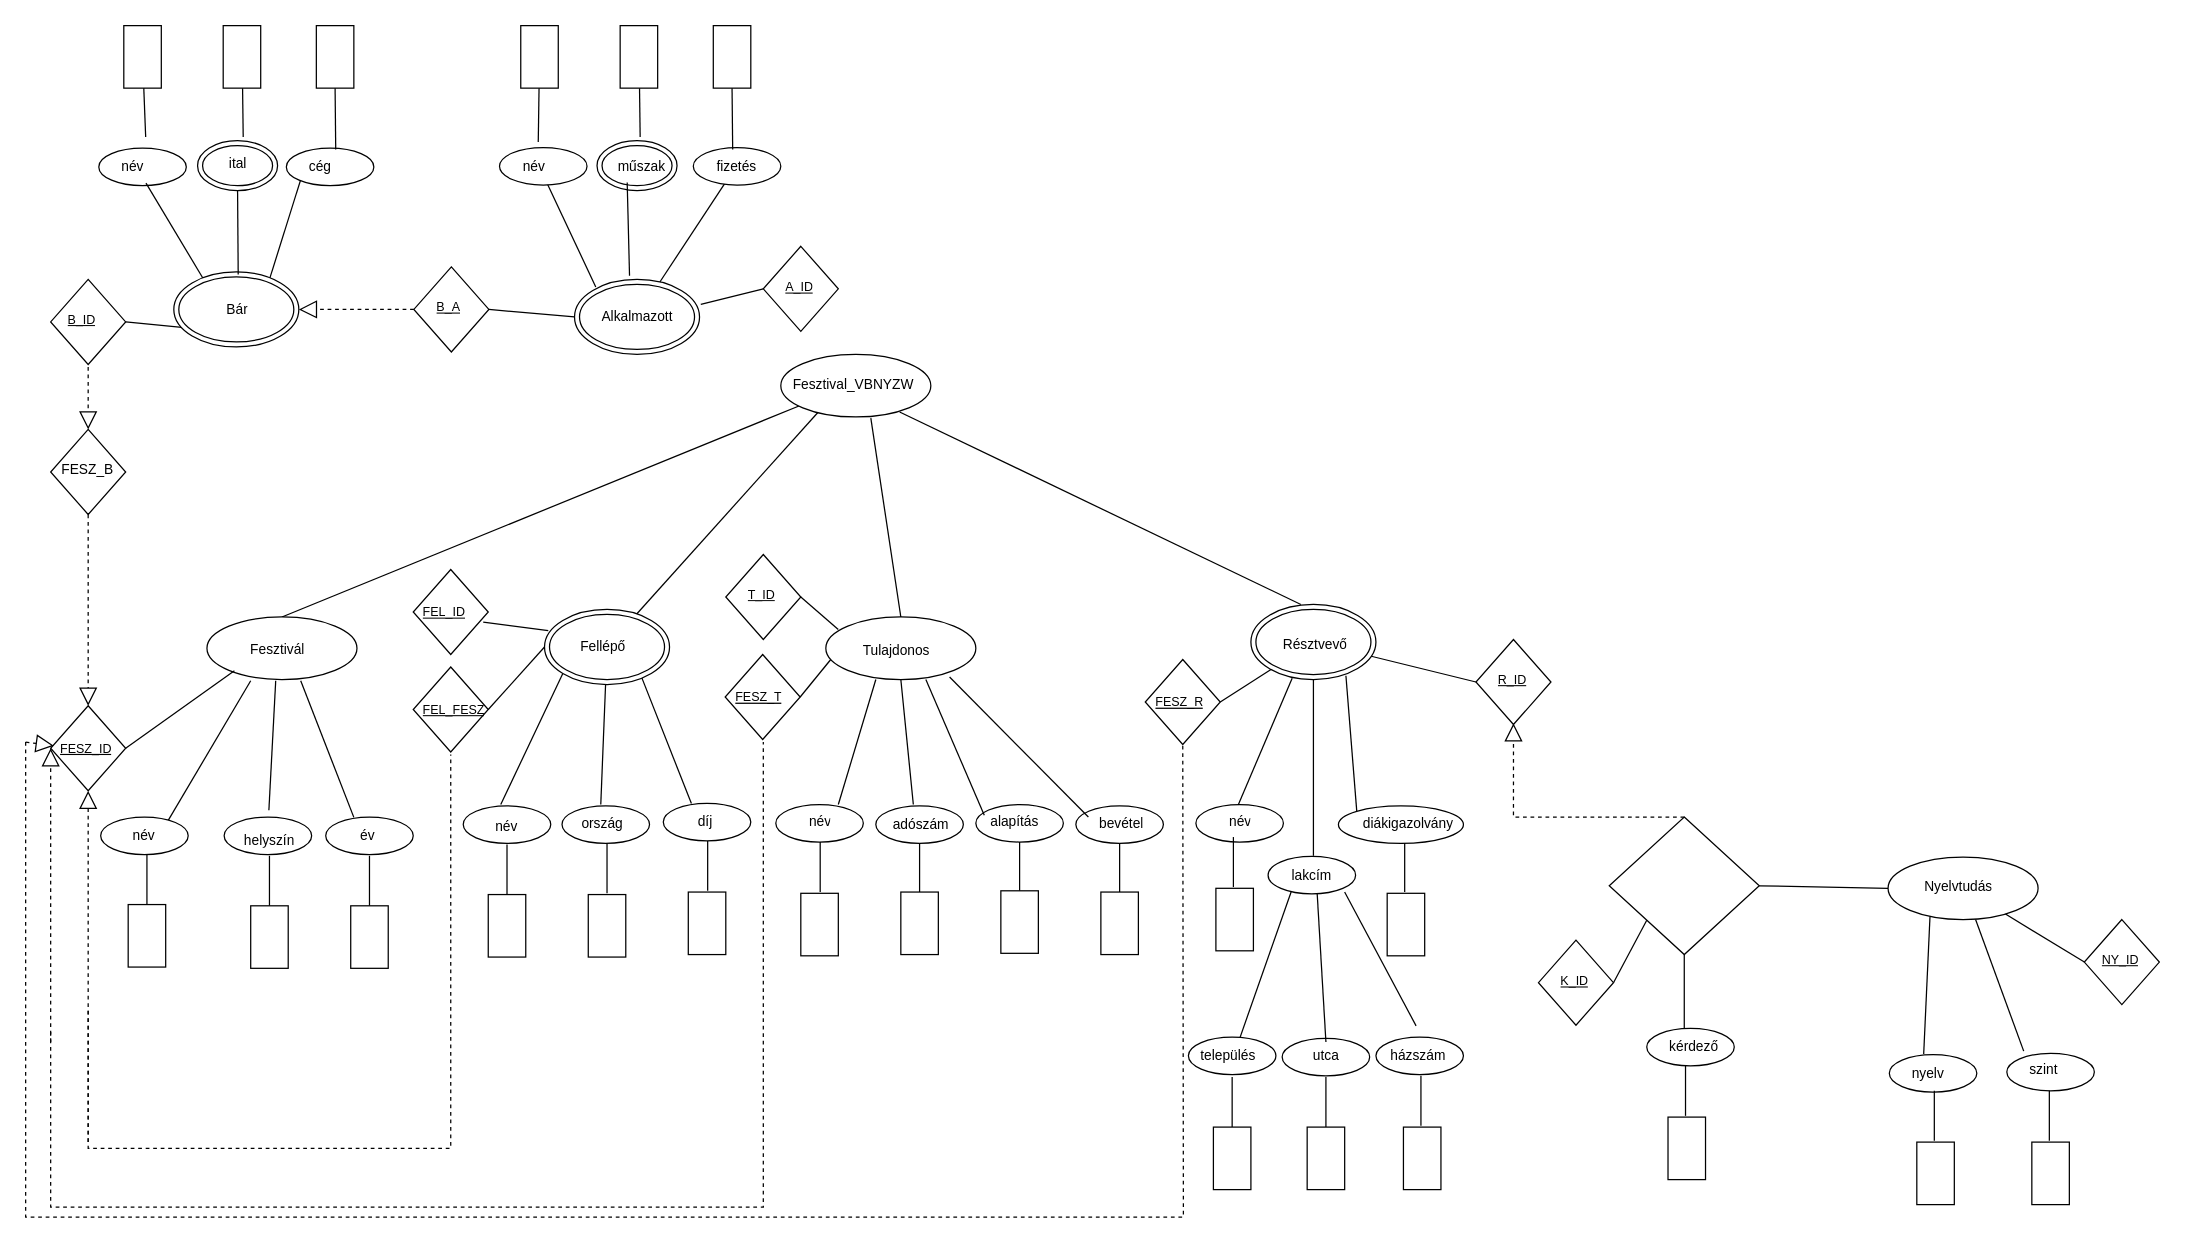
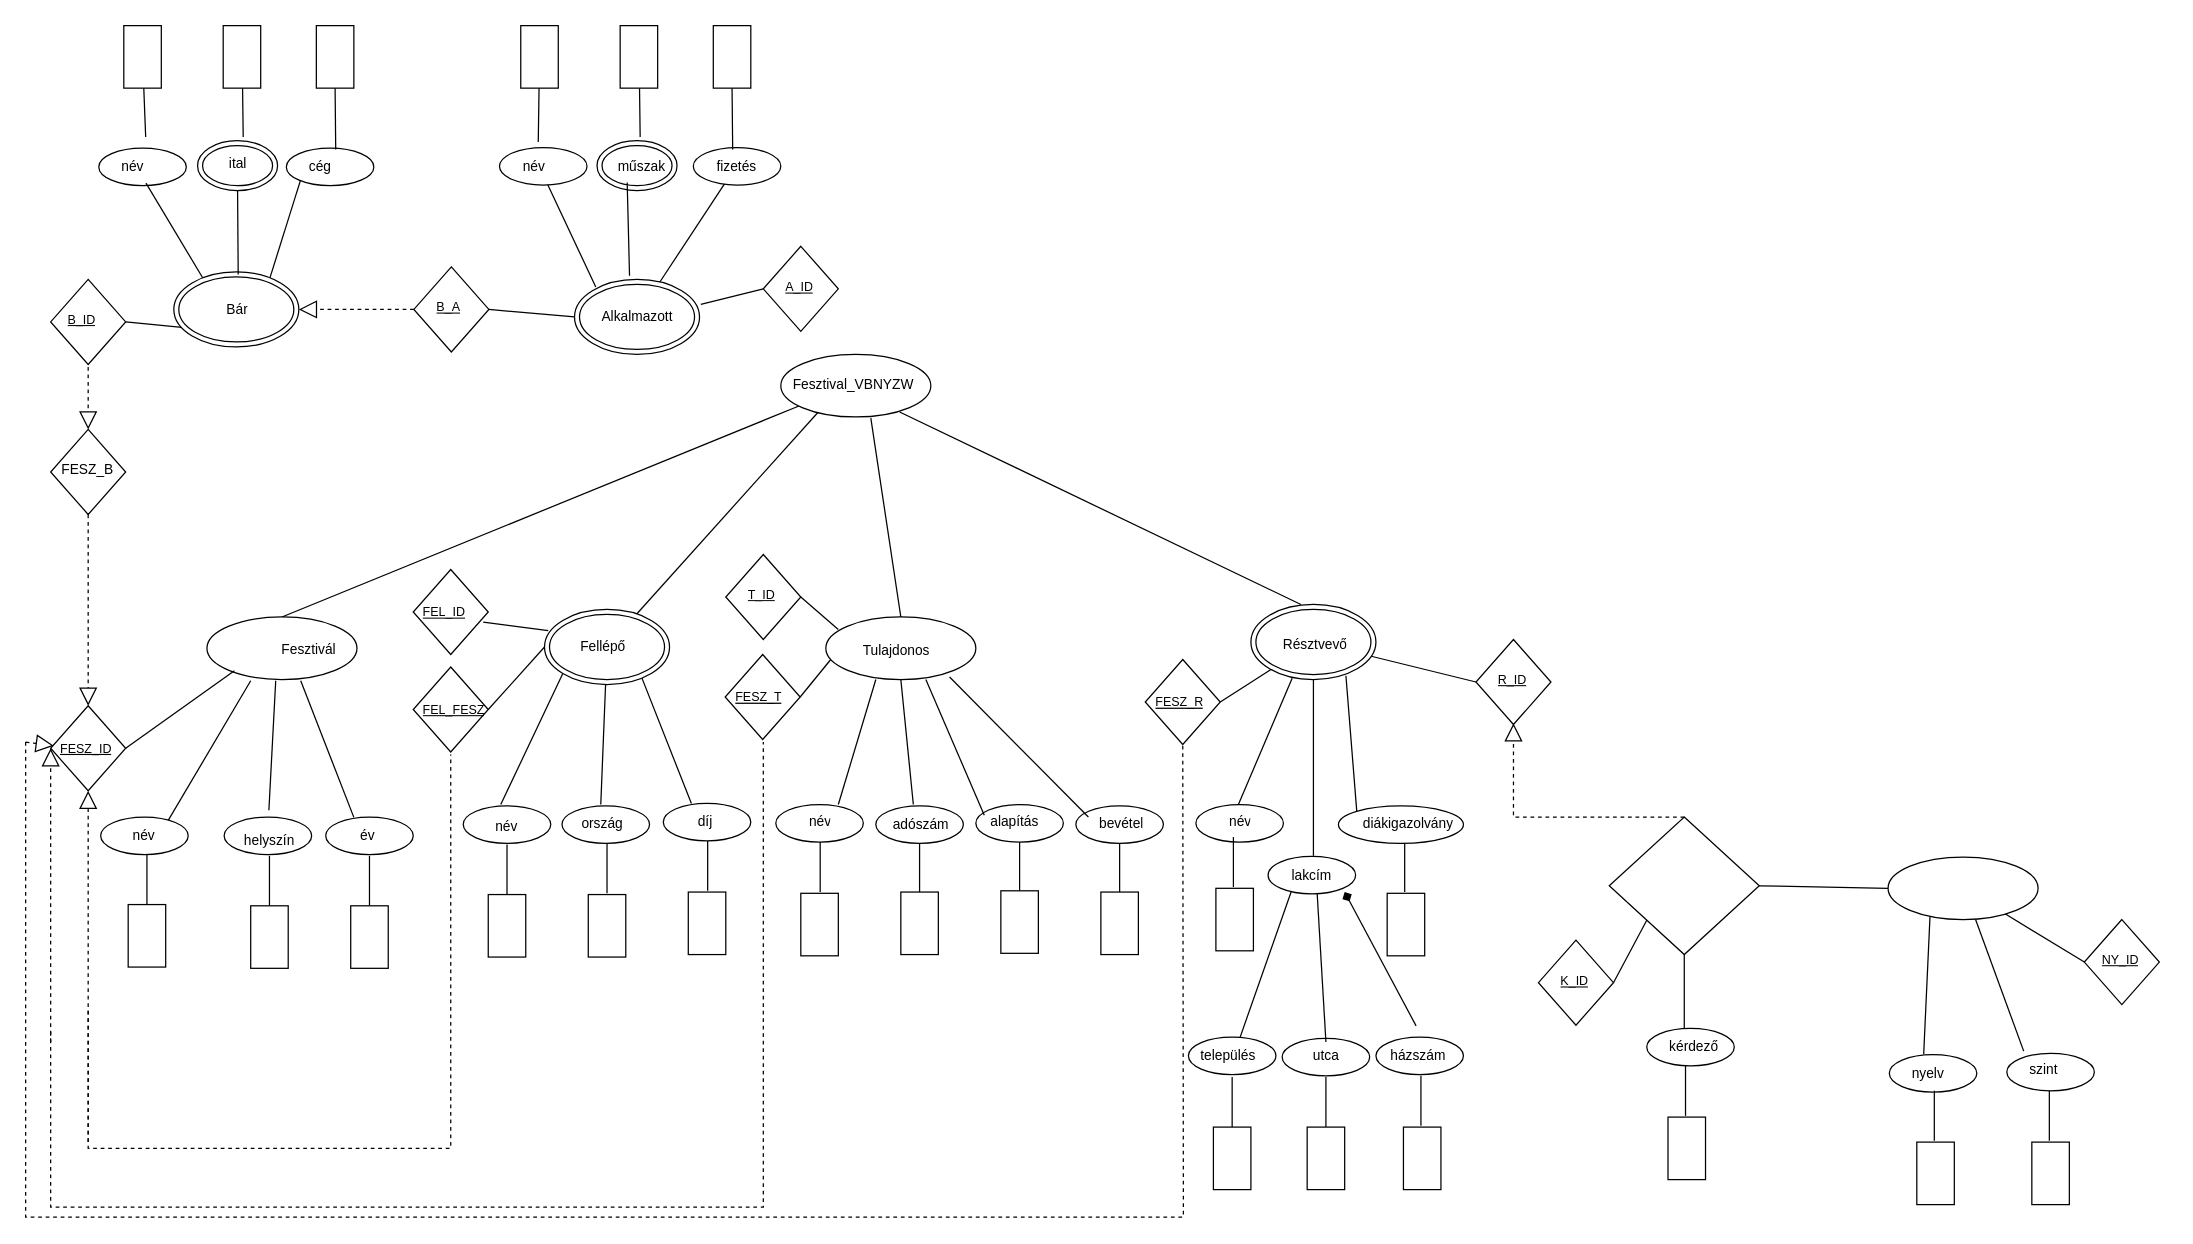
node "Fesztivál": moved (282, 644) -> (313, 644)
node "Nyelvtudás": removed
edge "lakcím" -- "házszám": arrowhead none -> diamond
